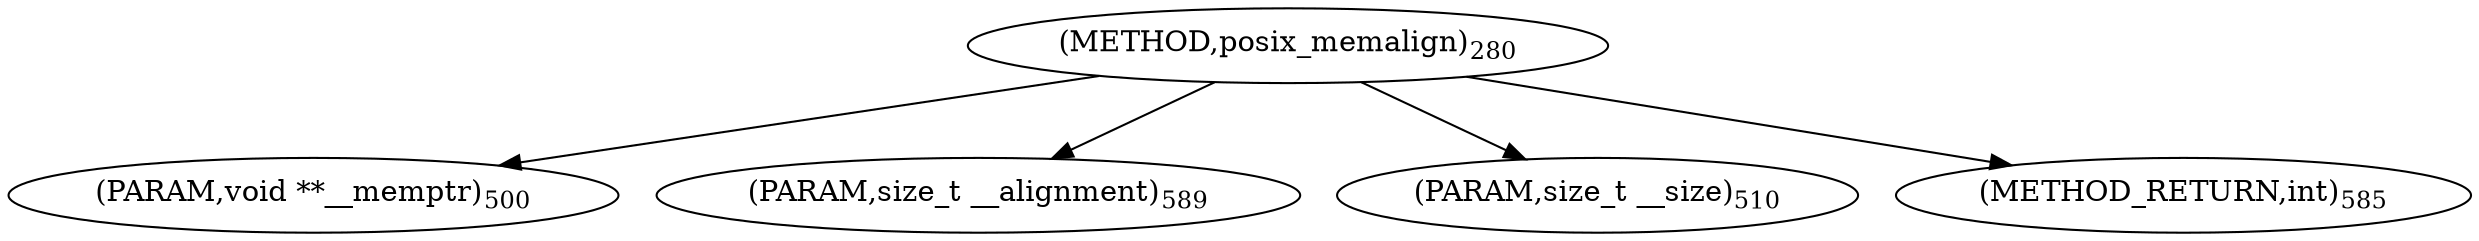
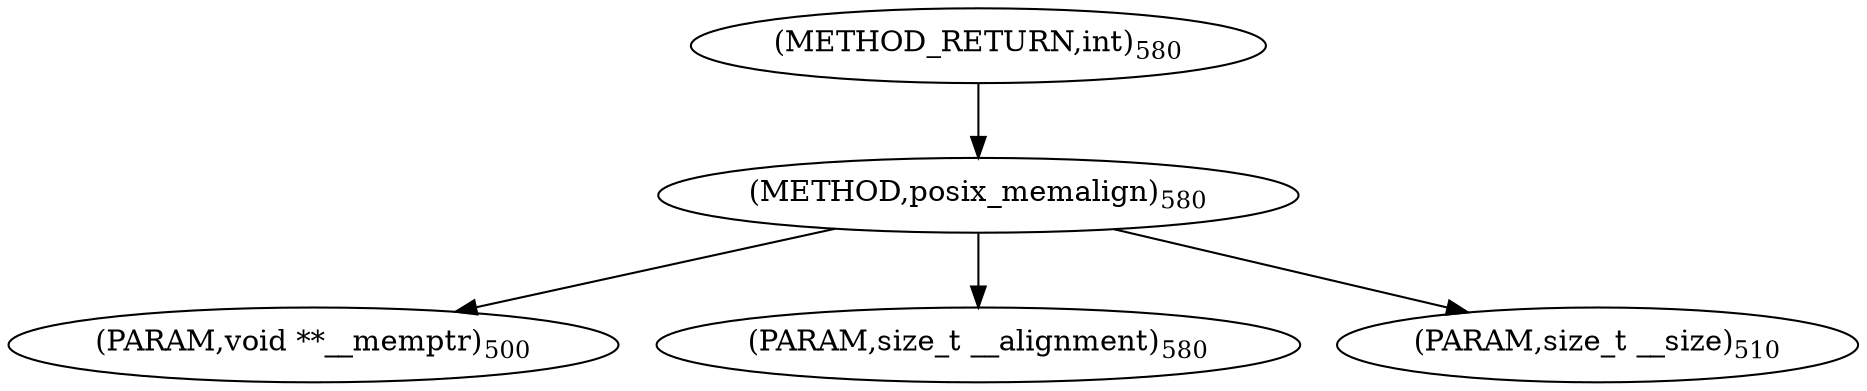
node "(METHOD,posix_memalign)": text "280" -> "580"
edge "(METHOD,posix_memalign)" -> "(METHOD_RETURN,int)": reversed
node "(PARAM,size_t __alignment)": text "589" -> "580"
node "(METHOD_RETURN,int)": text "585" -> "580"
